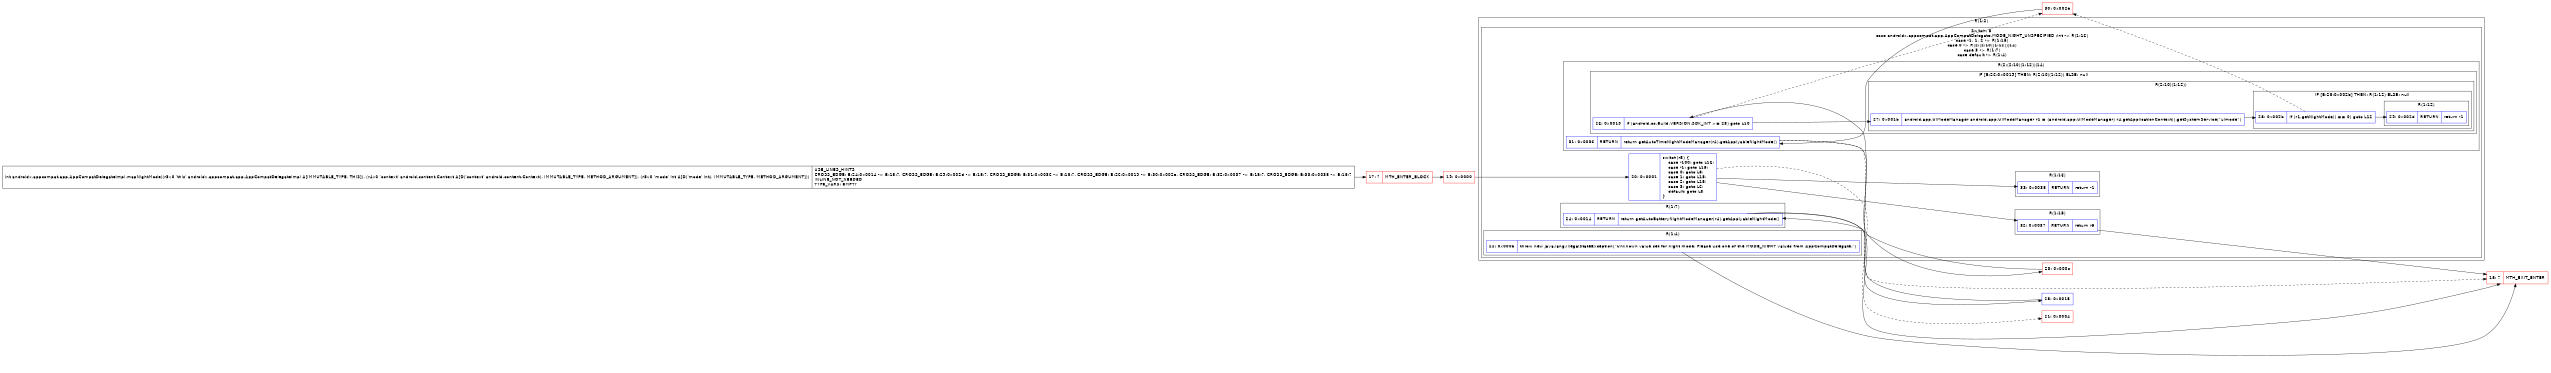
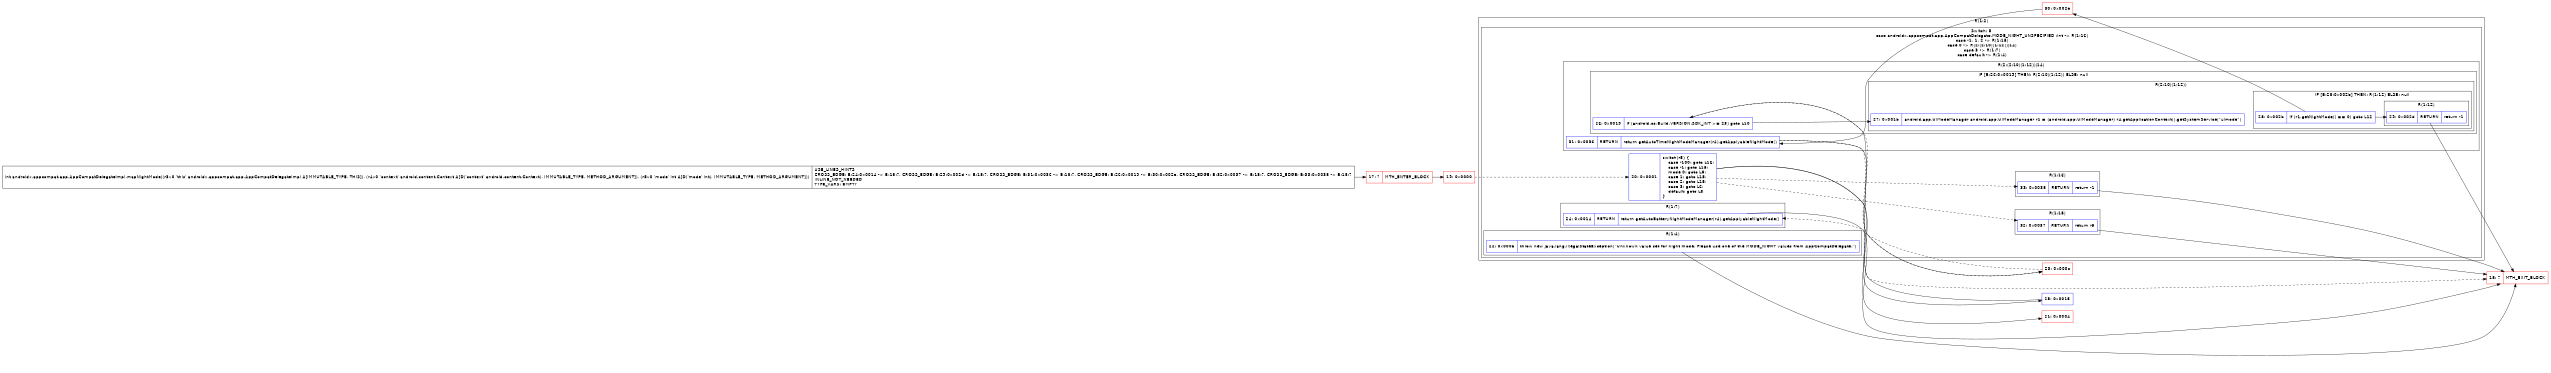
edge "28: 0x002b" -> "30: 0x002e": style dashed -> solid
edge "26: 0x0019" -> "30: 0x002e": now "26: 0x0019" -> "23: 0x000c"
edge "27: 0x001b" -> "28: 0x002b": removed
node "20: 0x0001": text "case 0: goto L8;" -> "mode 0: goto L8;"
edge "19: 0x0000" -> "20: 0x0001": style solid -> dashed
edge "20: 0x0001" -> "33: 0x0038": style solid -> dashed
edge "29: 0x002d" -> "18: ?": added
edge "20: 0x0001" -> "32: 0x0037": style solid -> dashed
edge "33: 0x0038" -> "18: ?": added
edge "20: 0x0001" -> "21: 0x0004": style dashed -> solid
edge "23: 0x000c" -> "24: 0x0014": style solid -> dashed
node "18: ?": text "MTH_EXIT_ENTER" -> "MTH_EXIT_BLOCK"
edge "24: 0x0014" -> "25: 0x0015": now "20: 0x0001" -> "25: 0x0015"
